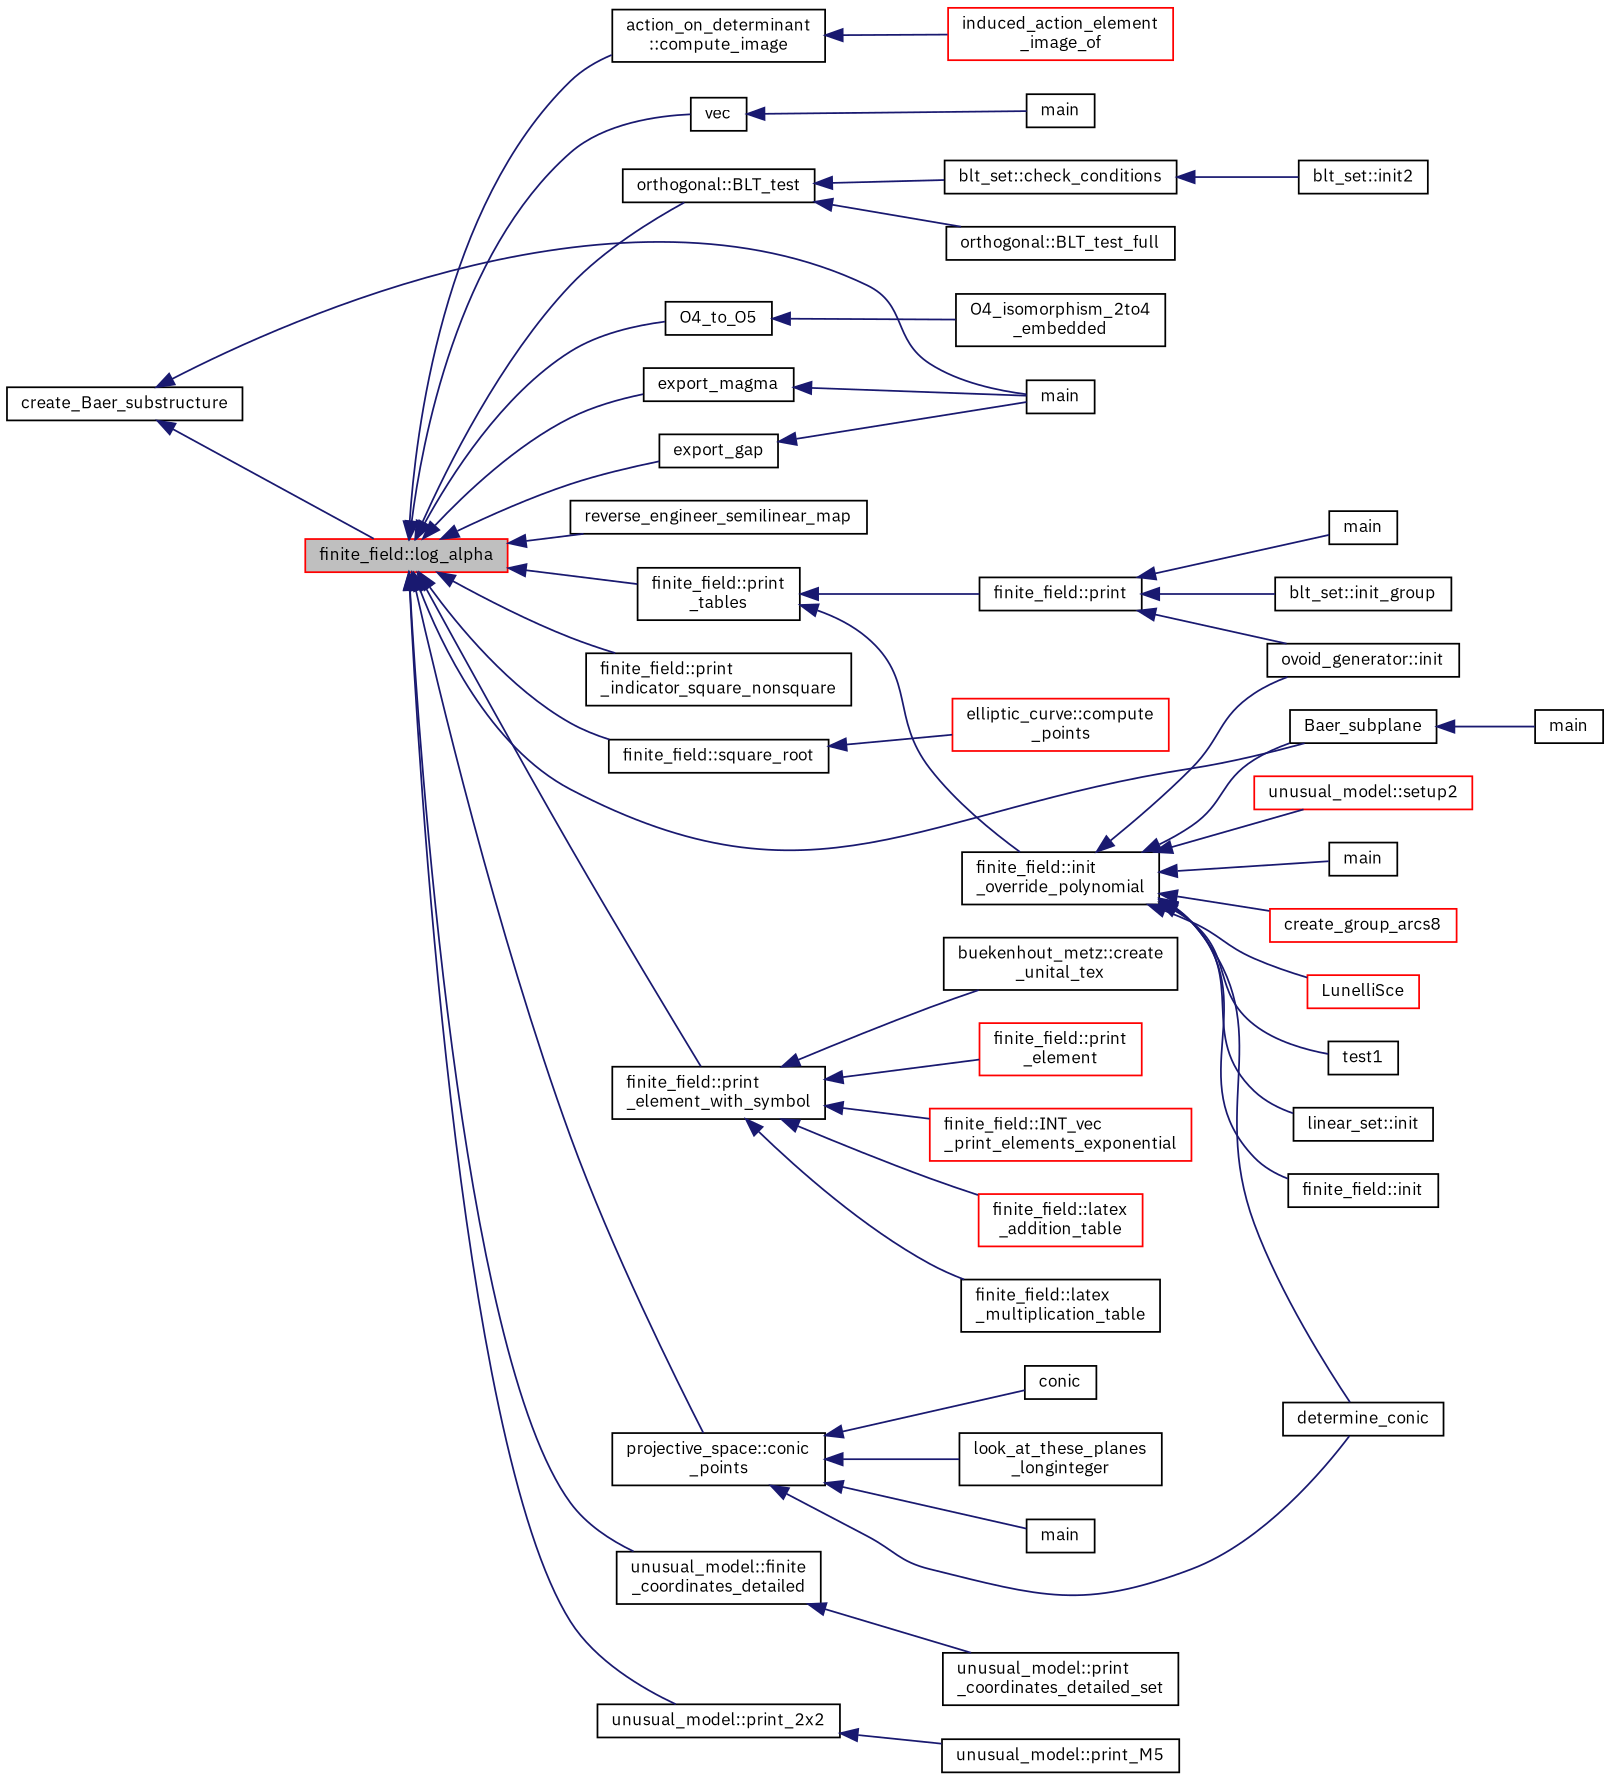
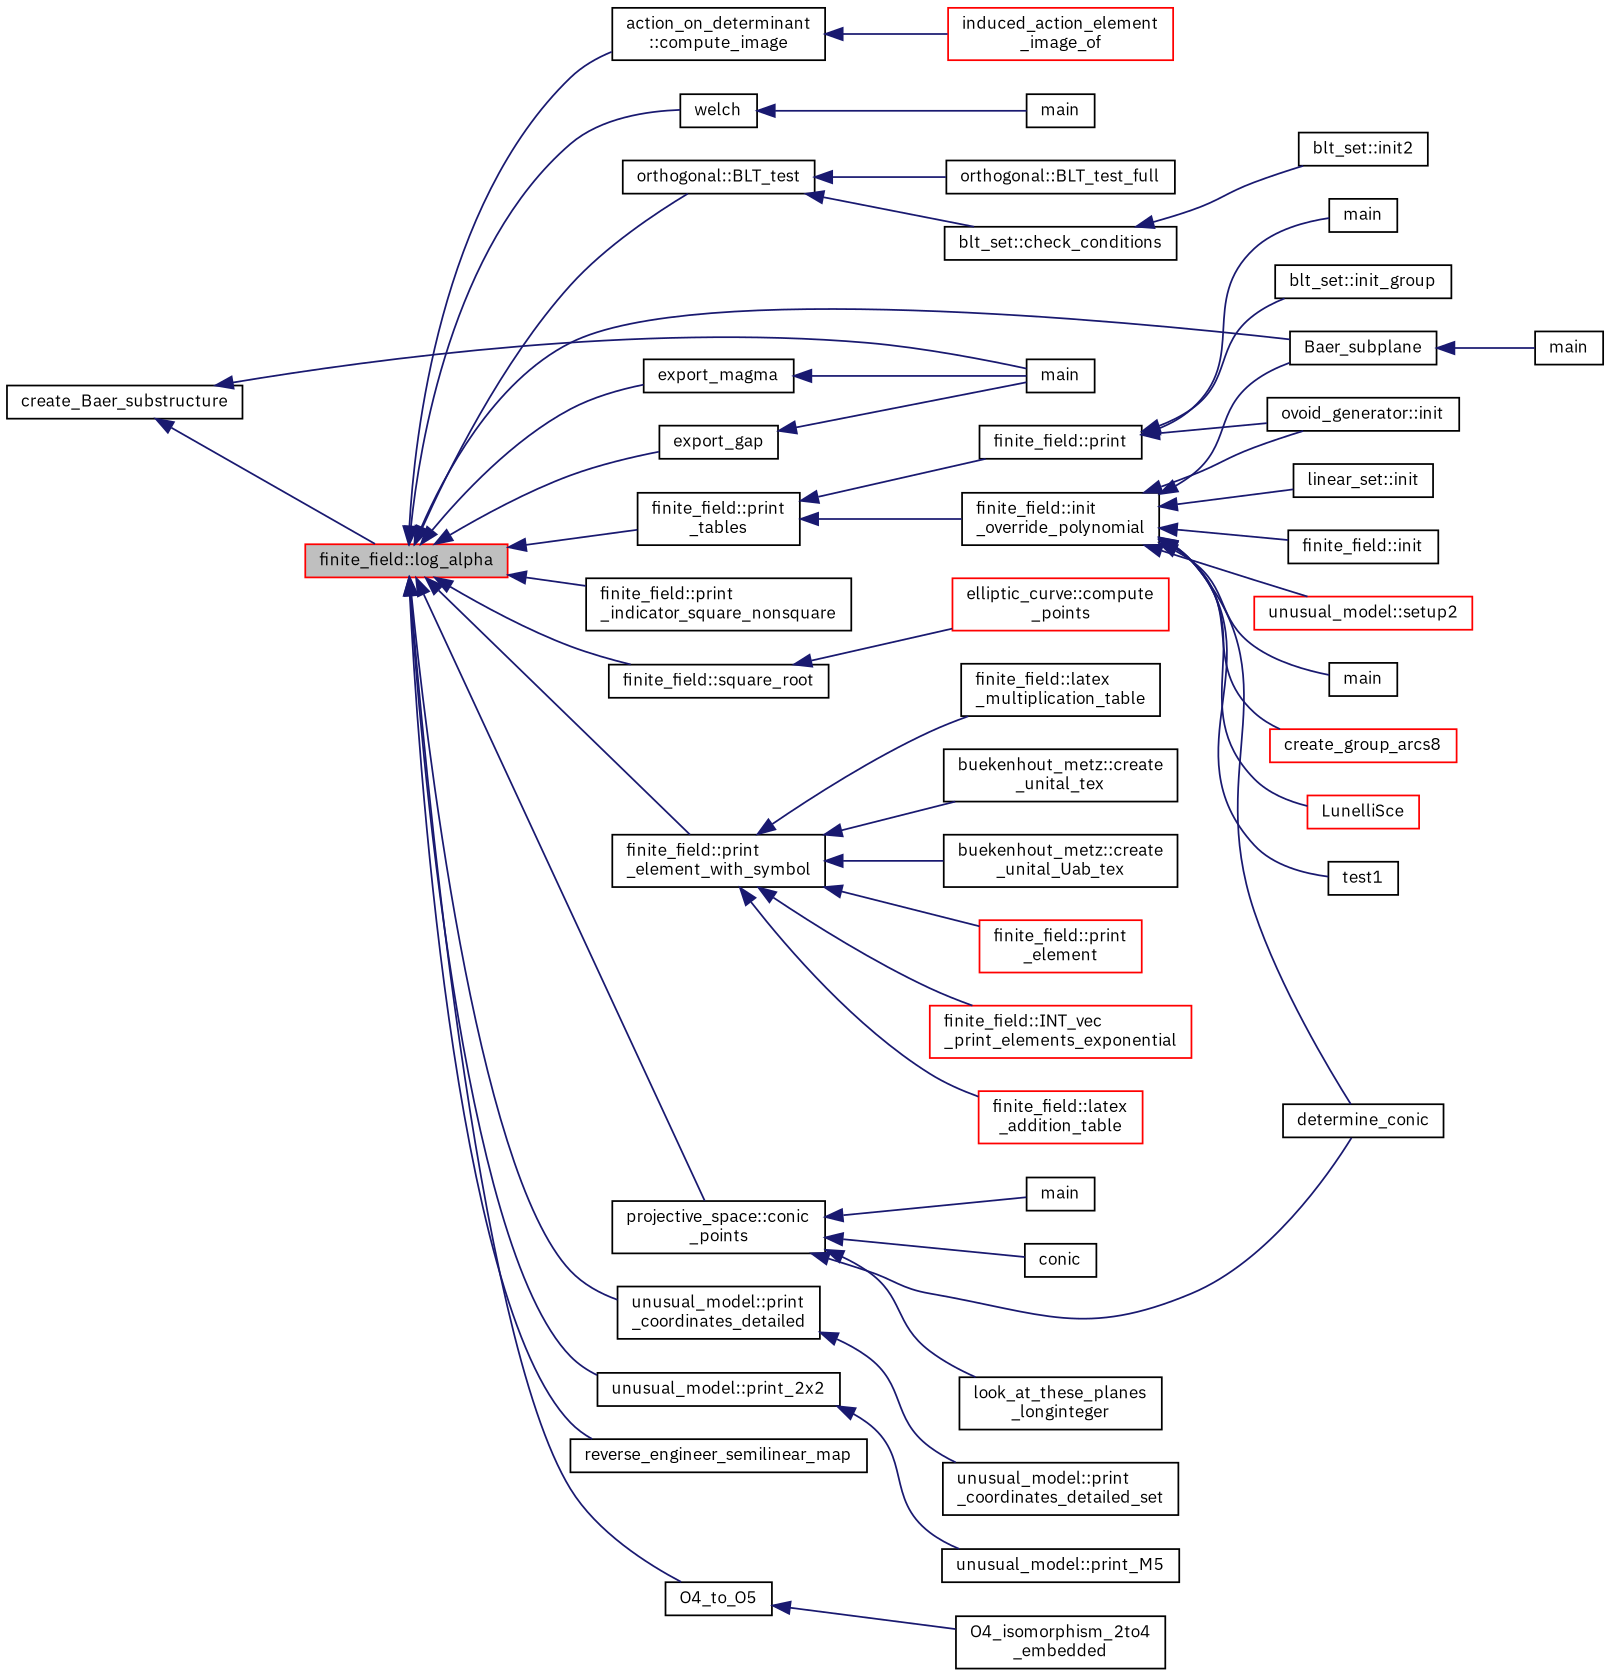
node "vec": label "vec" -> "welch"
node "buekenhout_metz::create _unital_Uab_tex": added
node "unusual_model::finite _coordinates_detailed": label "unusual_model::finite _coordinates_detailed" -> "unusual_model::print _coordinates_detailed"
